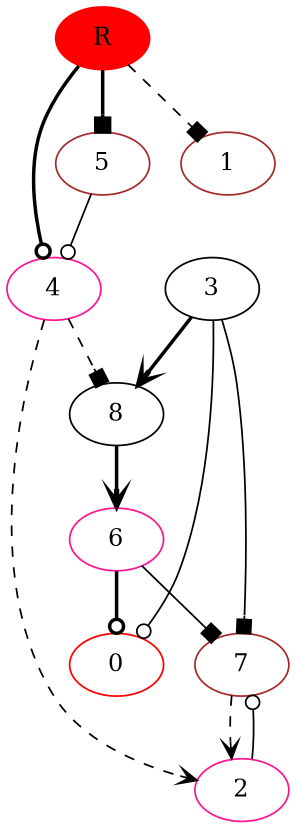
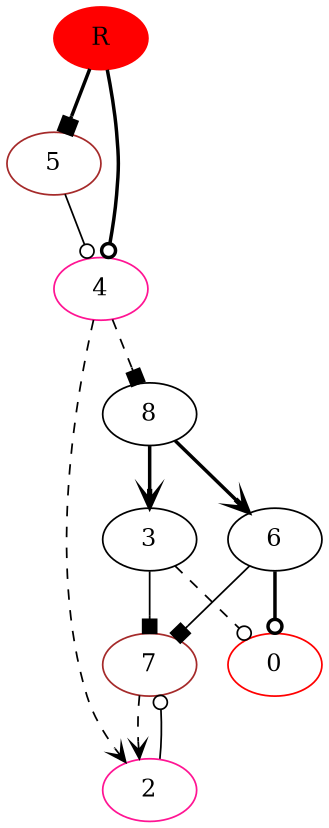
node "1": removed
edge "3" -> "8": reversed
edge "3" -> "0": style solid -> dashed
node "6": color deeppink -> black
